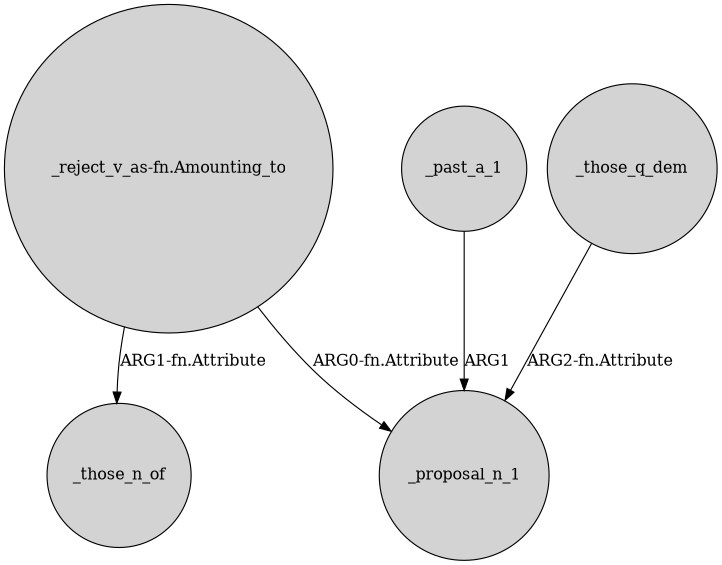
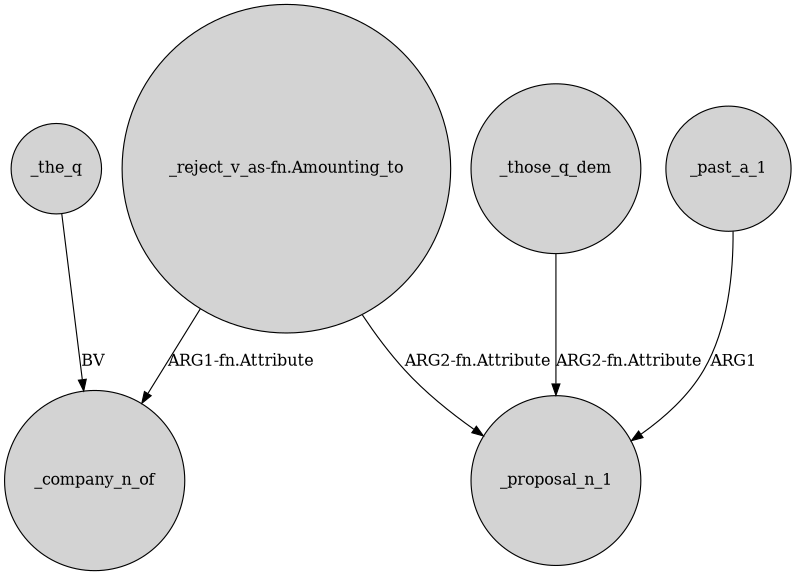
node "_the_q": added
edge "_reject_v_as-fn.Amounting_to" -> "_proposal_n_1": label "ARG0-fn.Attribute" -> "ARG2-fn.Attribute"
node "_those_n_of": label "_those_n_of" -> "_company_n_of"
